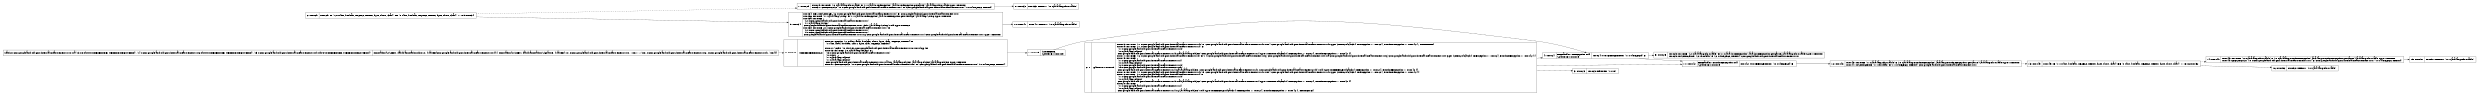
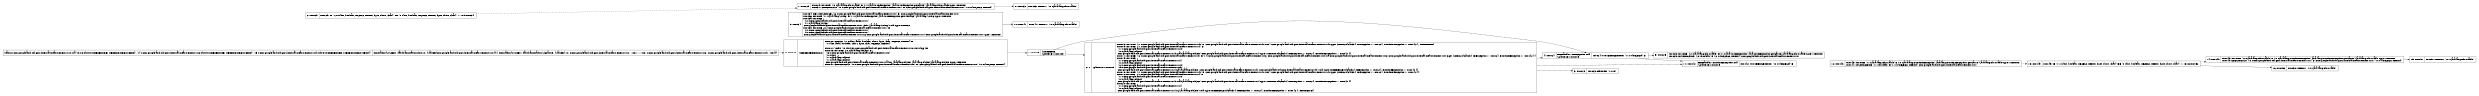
edge "6: 0x002b" -> "9: 0x0034": removed
edge "1: 0x0009" -> "2: ?": added
edge "11: 0x0042" -> "12: 0x0043": removed
